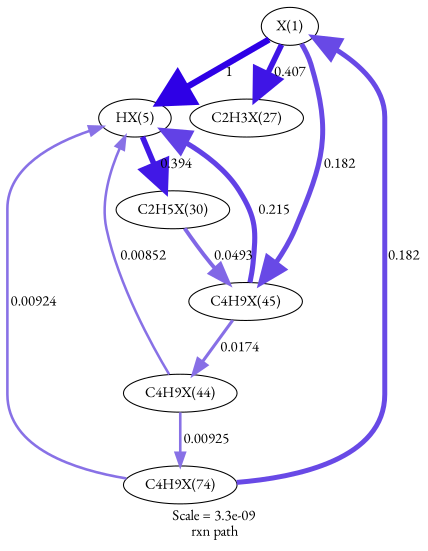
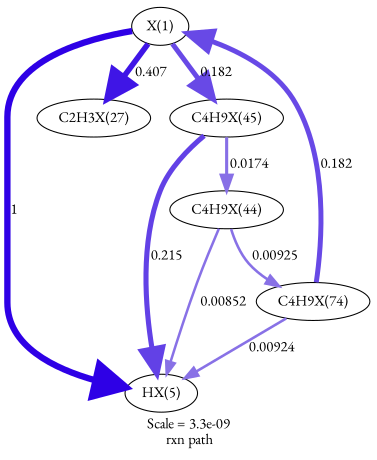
node "C2H5X(30)": removed
